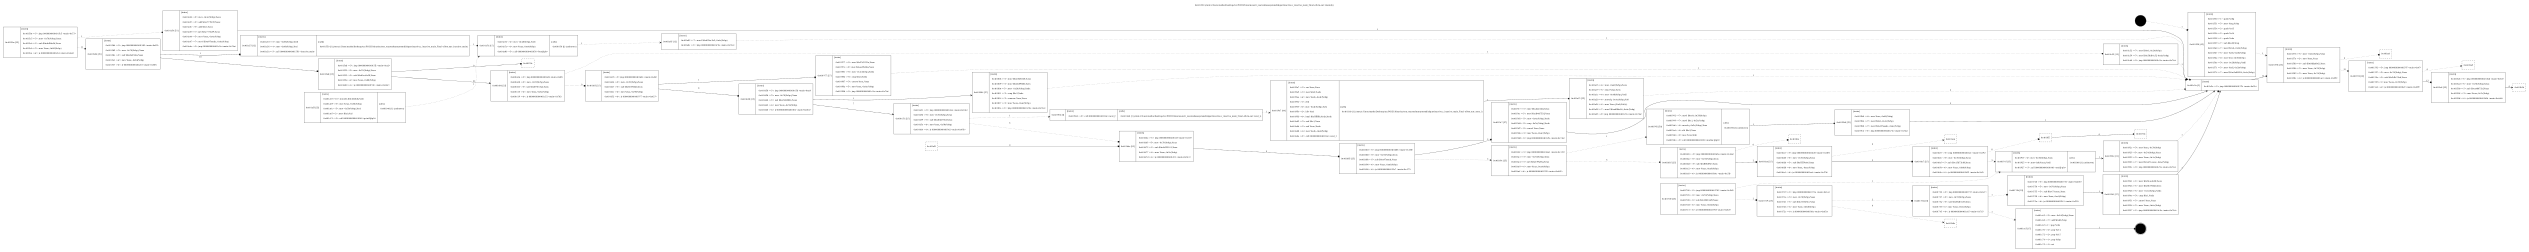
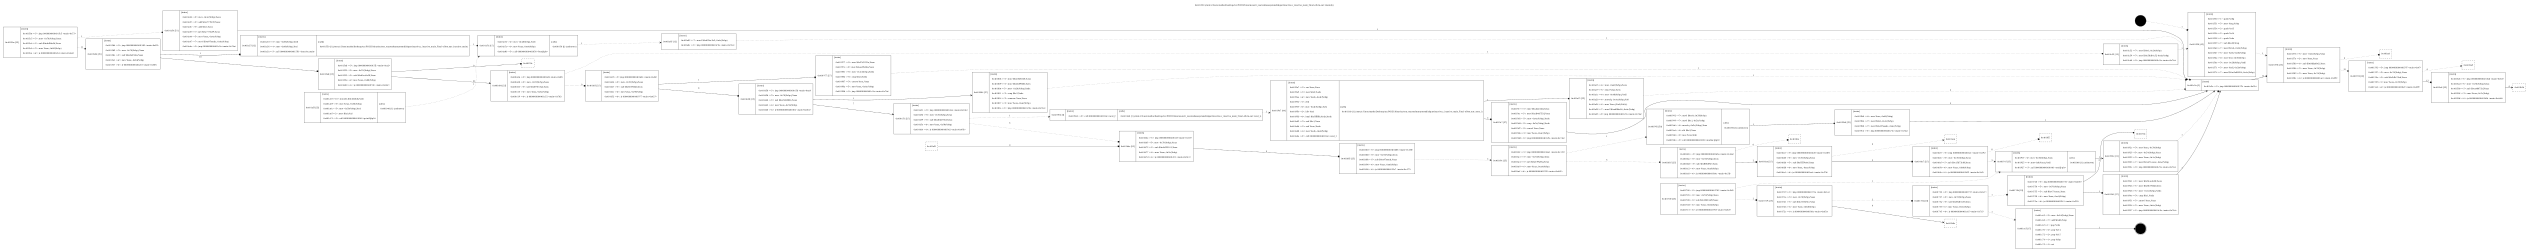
edge "0x401c52 [19]" -> "0x401c9a [5]": now "0x401c52 [19]" -> "0x401550 [43]"
edge "0x401b33" -> "0x401764": now "0x40174b [25]" -> "0x401764"
edge "0x401683 [25]" -> "0x4019c7 [27]": now "0x4019e7 [44]" -> "0x4019c7 [27]"
edge "0x401719 [25]" -> "0x401b8a": style dotted -> solid
